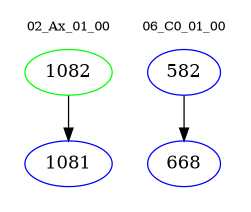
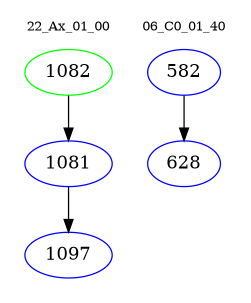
cluster "02_Ax_01_00": label "02_Ax_01_00" -> "22_Ax_01_00"
cluster "06_C0_01_00": label "06_C0_01_00" -> "06_C0_01_40"
node "668": label "668" -> "628"
node "1097": added
